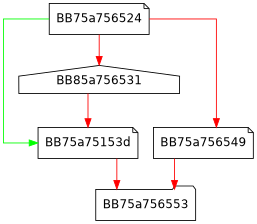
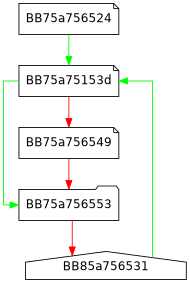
edge "BB75a756524" -> "BB75a756549": now "BB75a75153d" -> "BB75a756549"
edge "BB75a756524" -> "BB85a756531": now "BB75a756553" -> "BB85a756531"
edge "BB85a756531" -> "BB75a75153d": color red -> green
edge "BB75a75153d" -> "BB75a756553": color red -> green
